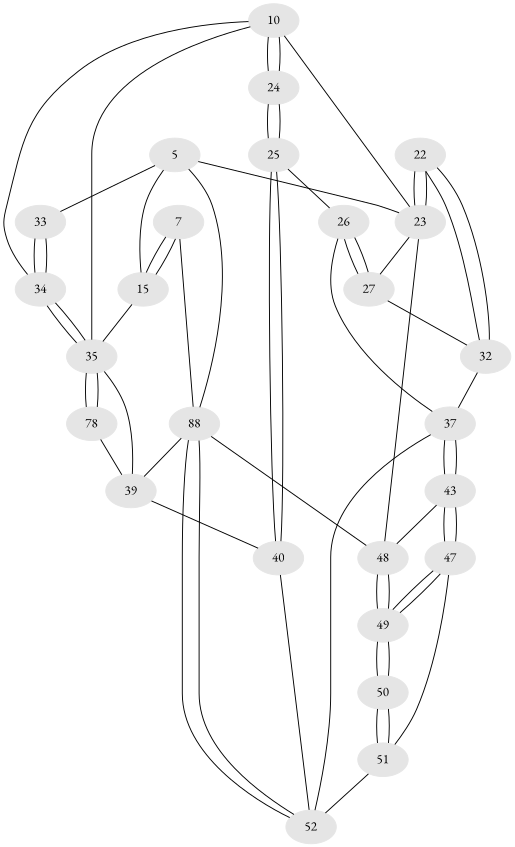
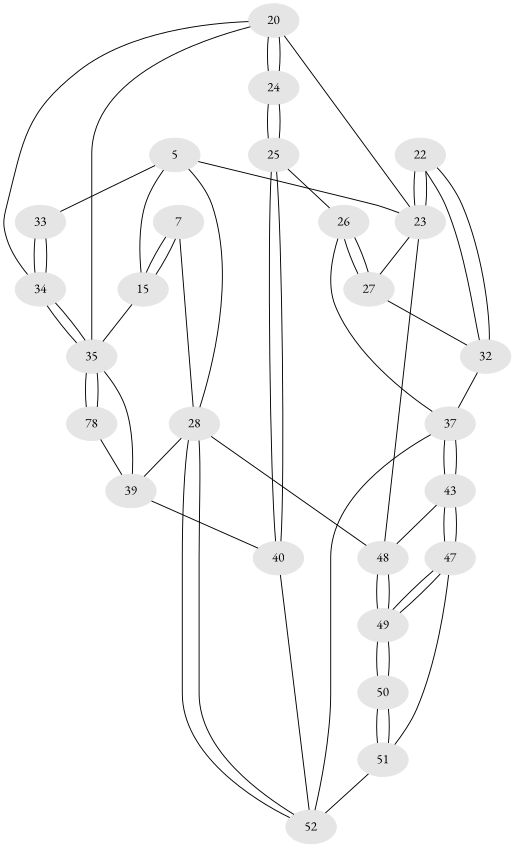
node "10": label "10" -> "20"
node "88": label "88" -> "28"
